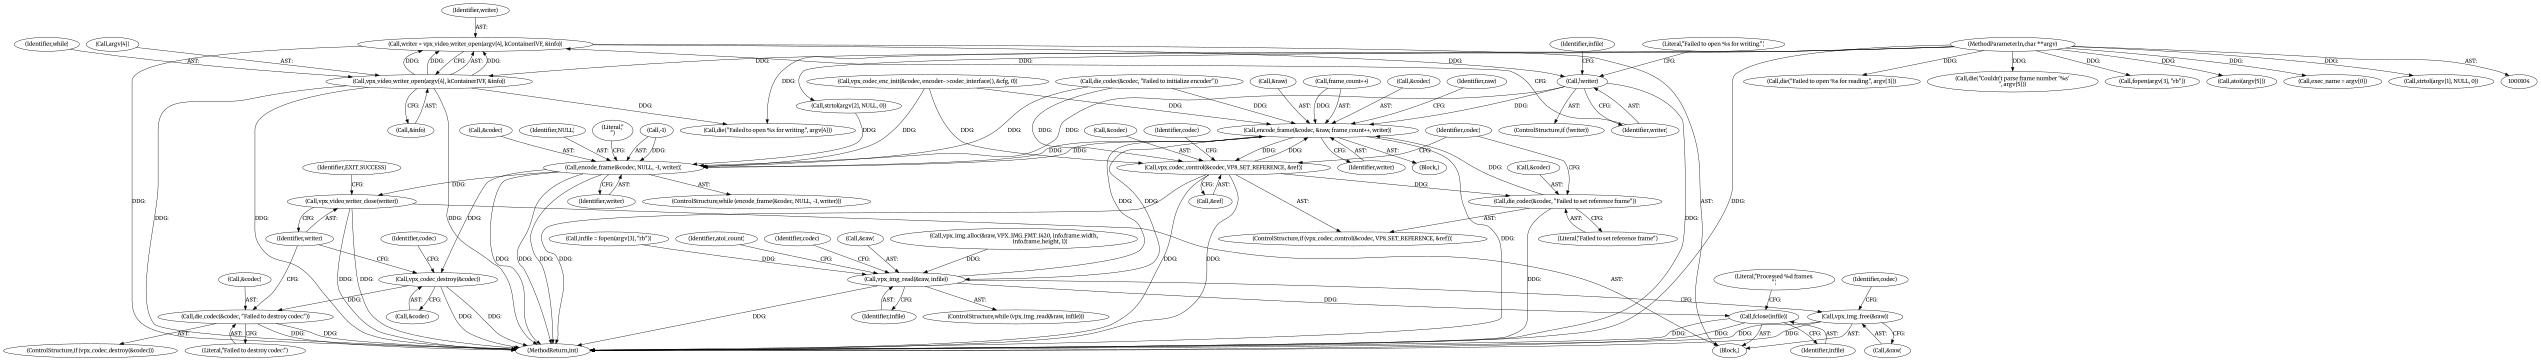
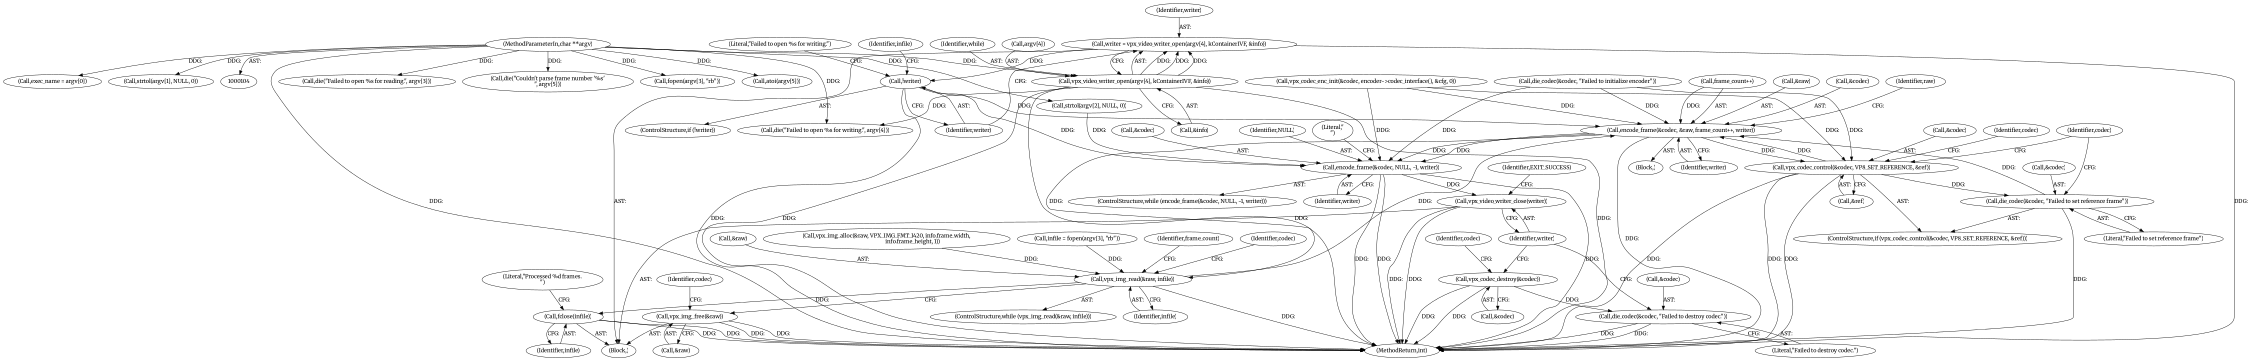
node "(Call,-1)": removed
edge "(Call,encode_frame(&codec, NULL, -1, writer))" -> "(Call,vpx_codec_destroy(&codec))": removed, label "DDG:"
node "(Identifier,atoi_count)": label "(Identifier,atoi_count)" -> "(Identifier,frame_count)"
node "(ControlStructure,if (vpx_codec_destroy(&codec)))": removed
